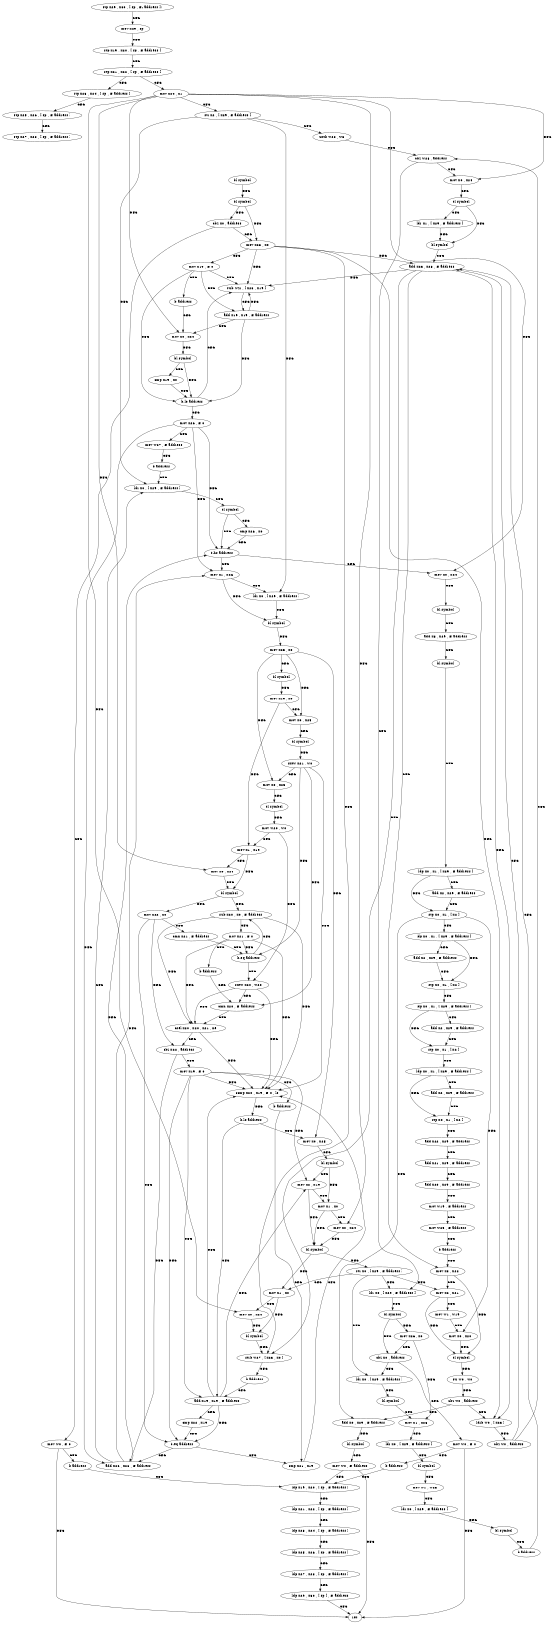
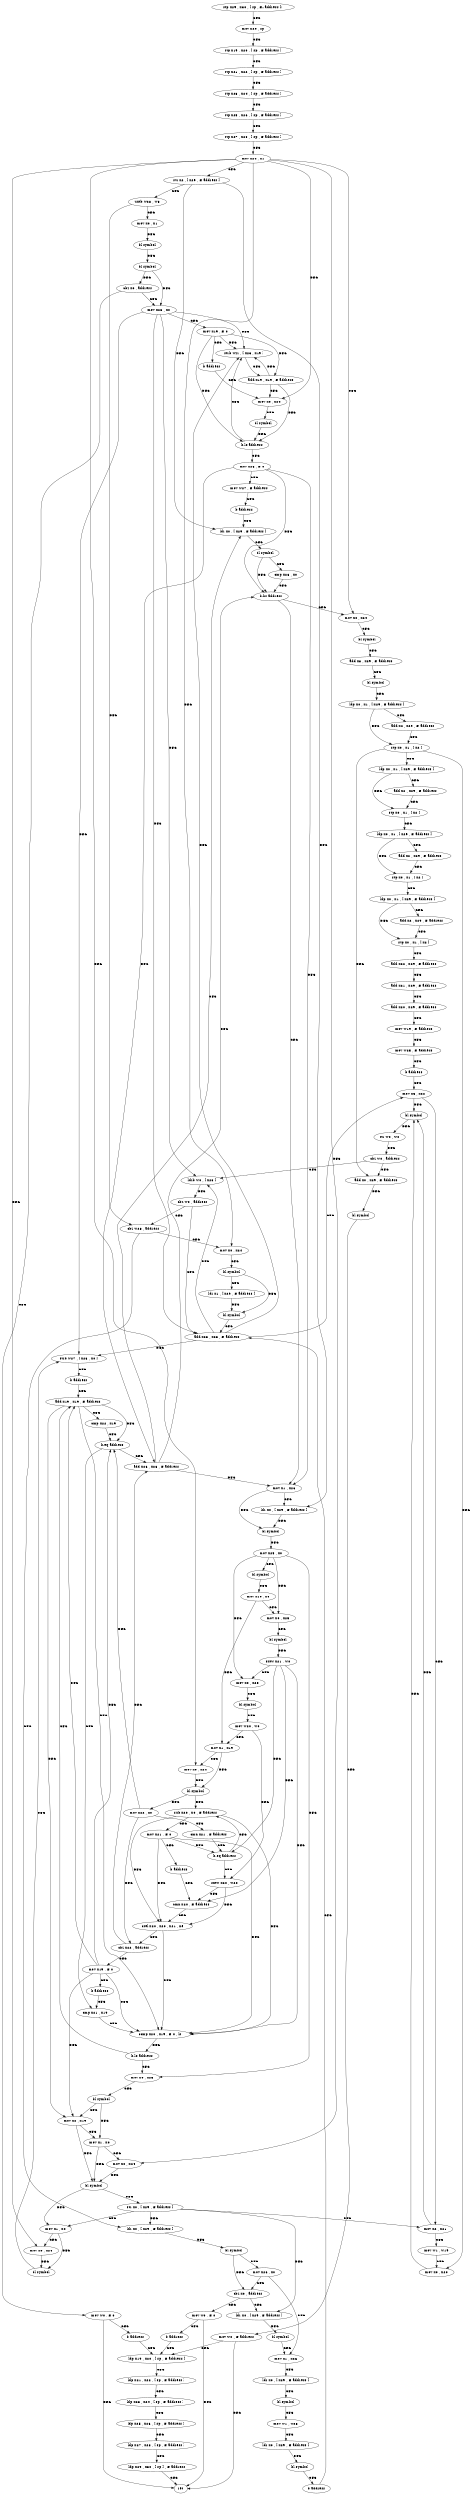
edge "stp x21 , x22 , [ sp , # address ]" -> "mov x24 , x1": now "stp x27 , x28 , [ sp , # address ]" -> "mov x24 , x1"
node "mov x0 , x1": added
node "cmp x19 , x0": removed
edge "sxtw x20 , w20" -> "ccmp x20 , x19 , # 0 , ls": removed, label "DFG"
